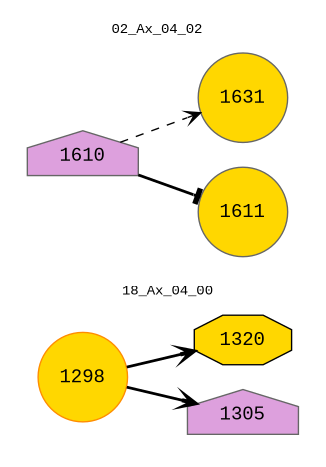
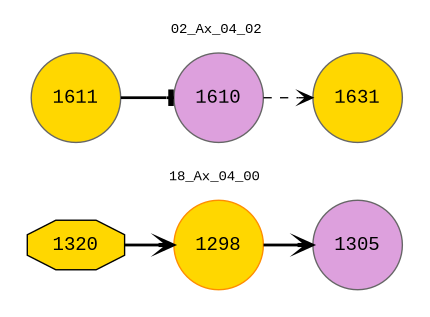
node "1610": shape house -> circle
edge "1610" -> "1611": reversed
edge "1298" -> "1320": reversed
node "1305": shape house -> circle
